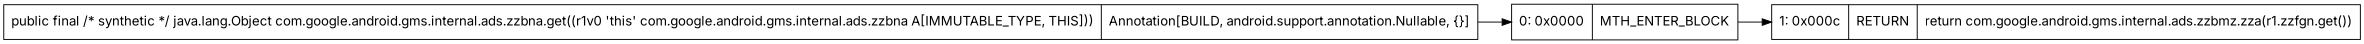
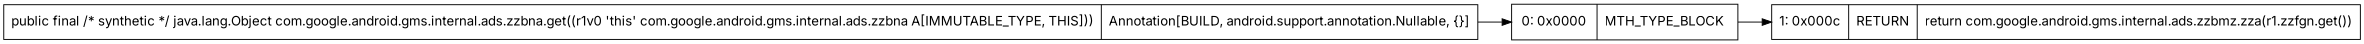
node "0: 0x0000": text "MTH_ENTER_BLOCK" -> "MTH_TYPE_BLOCK"
